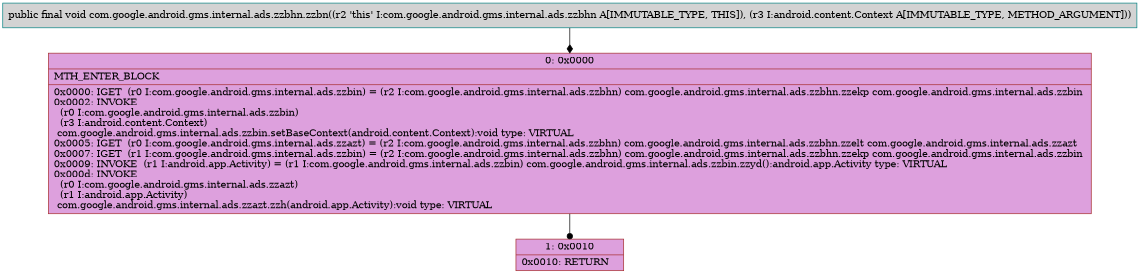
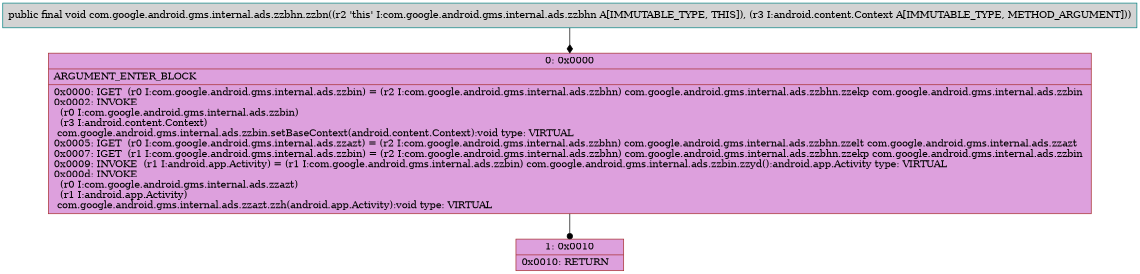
node "0: 0x0000": text "MTH_ENTER_BLOCK" -> "ARGUMENT_ENTER_BLOCK"
